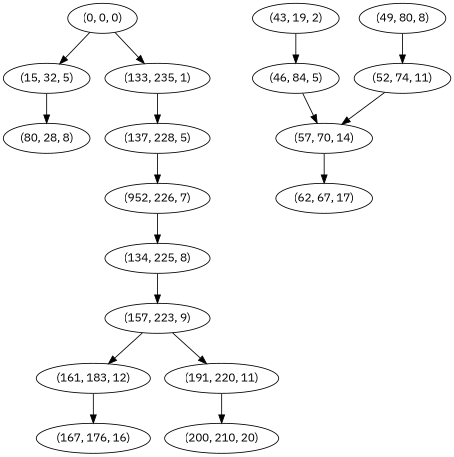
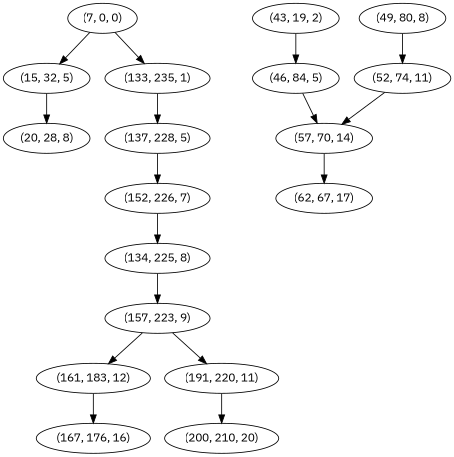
node "(0, 0, 0)": label "(0, 0, 0)" -> "(7, 0, 0)"
node "(80, 28, 8)": label "(80, 28, 8)" -> "(20, 28, 8)"
node "(952, 226, 7)": label "(952, 226, 7)" -> "(152, 226, 7)"
